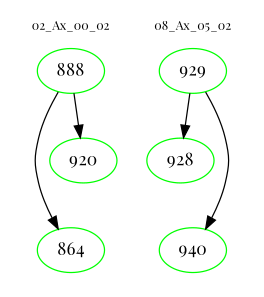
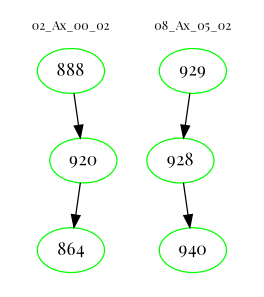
edge "888" -> "864": now "920" -> "864"
edge "929" -> "940": now "928" -> "940"
